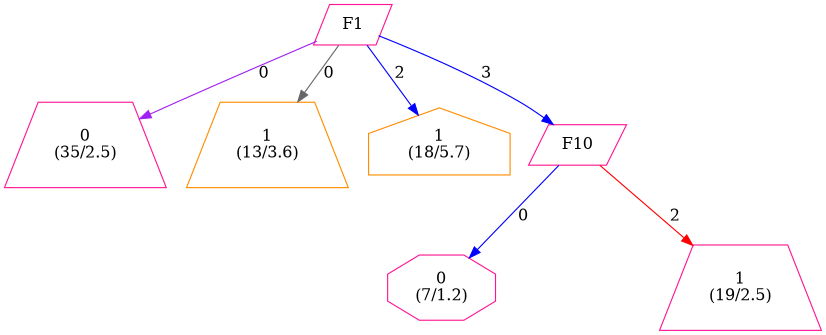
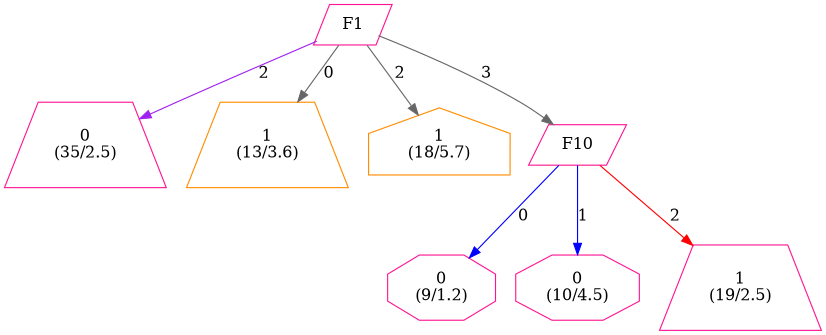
edge "F1" -> "F10": color blue -> gray40
edge "F1" -> "0 (35/2.5)": label "0" -> "2"
edge "F1" -> "1 (18/5.7)": color blue -> gray40
node "0 (7/1.2)": label "0 (7/1.2)" -> "0 (9/1.2)"
node "0 (10/4.5)": added
